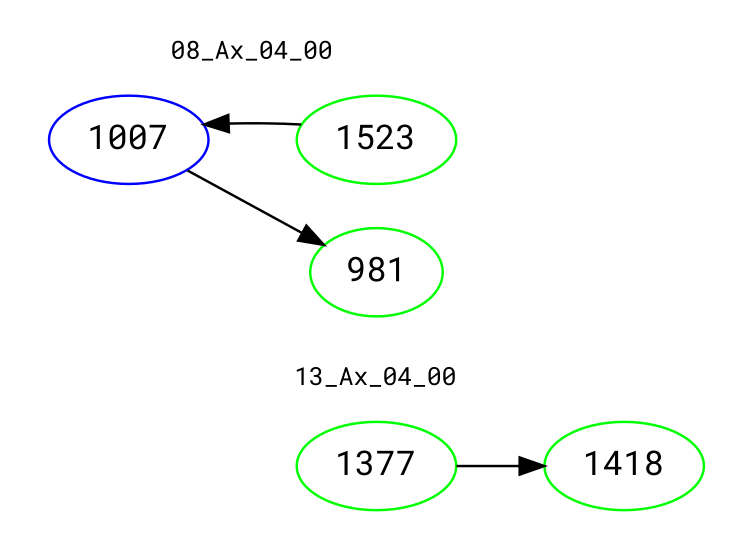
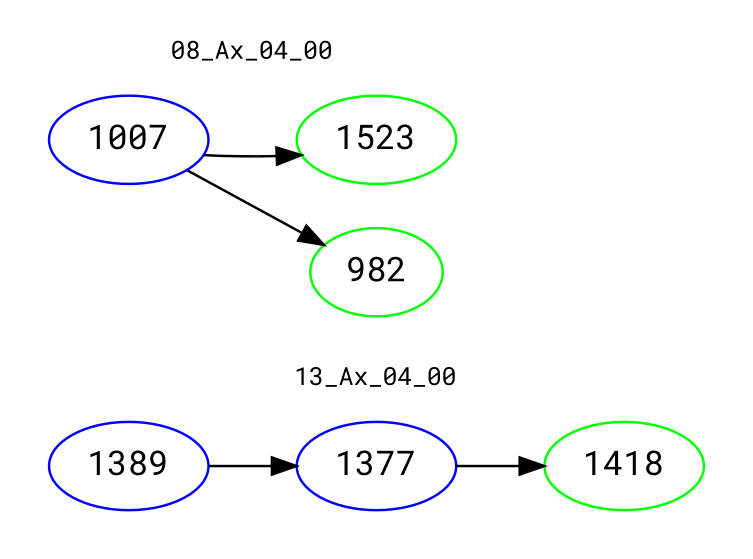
edge "1523" -> "1007": reversed
node "981": label "981" -> "982"
node "1389": added
node "1377": color green -> blue
